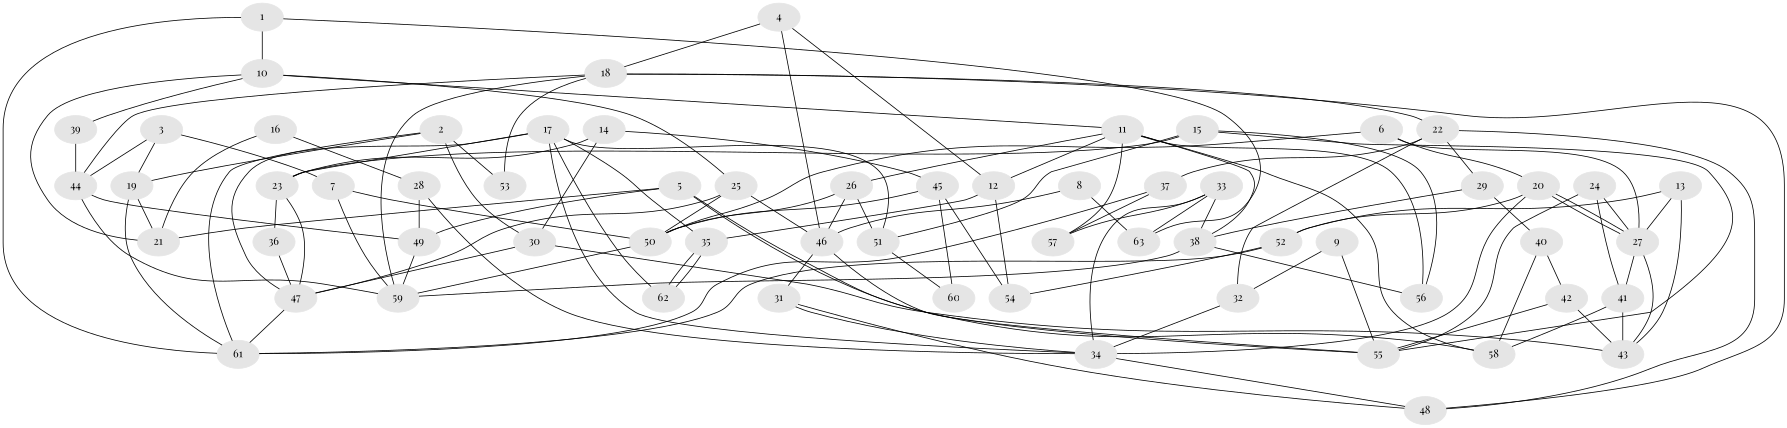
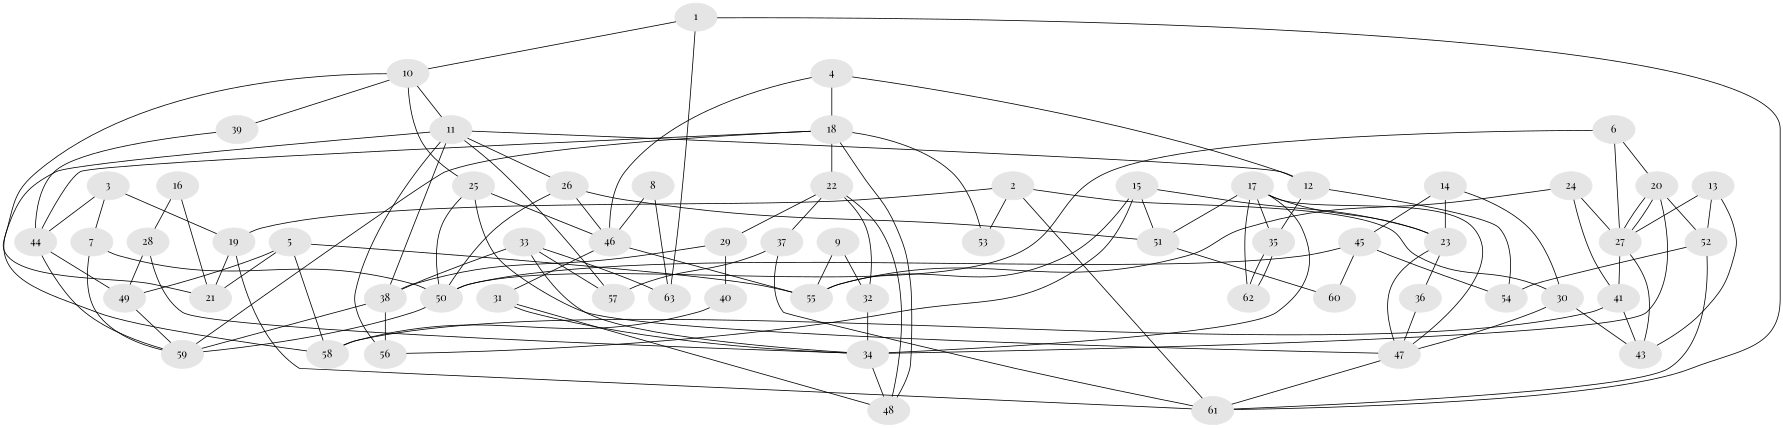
node "42": removed
